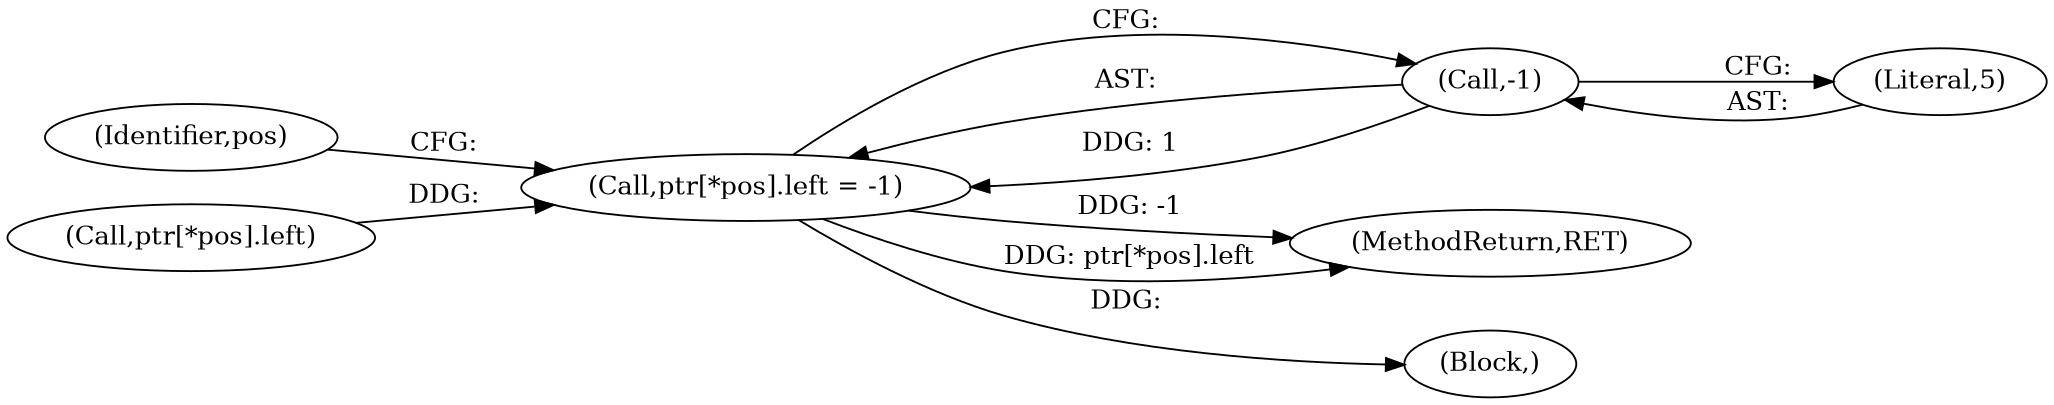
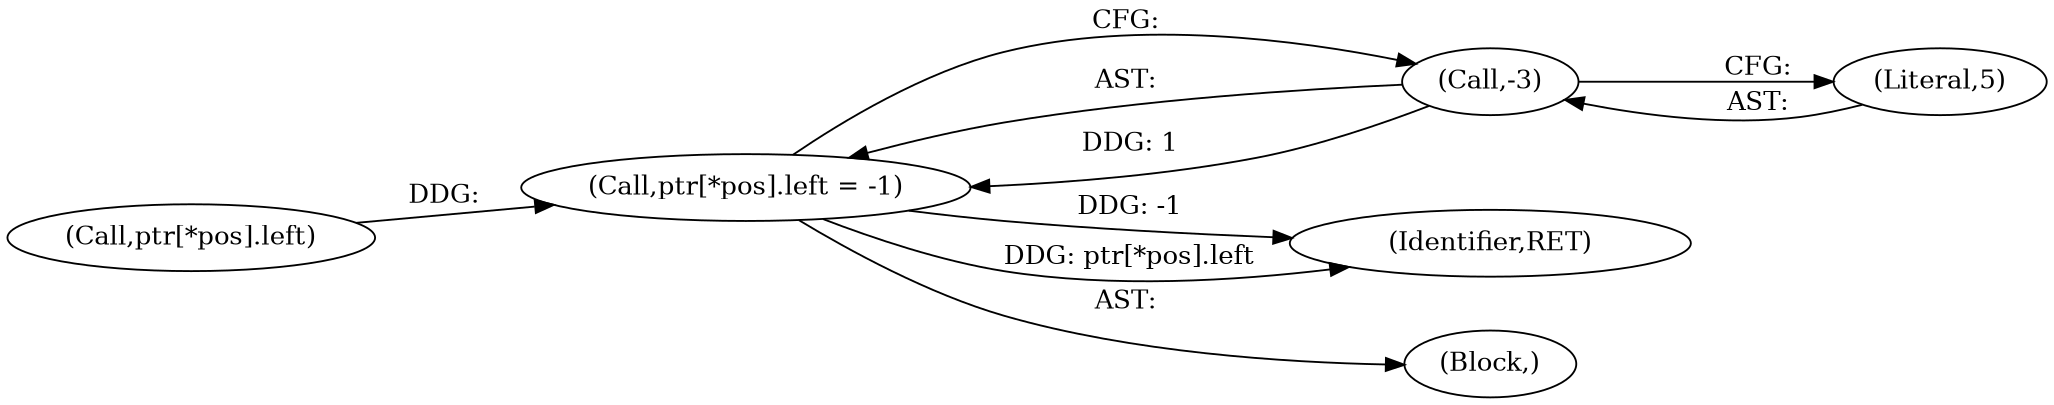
node "(Call,-1)": label "(Call,-1)" -> "(Call,-3)"
node "(Identifier,pos)": removed
node "(MethodReturn,RET)": label "(MethodReturn,RET)" -> "(Identifier,RET)"
edge "(Call,ptr[*pos].left = -1)" -> "(Block,)": label "DDG: " -> "AST: "
